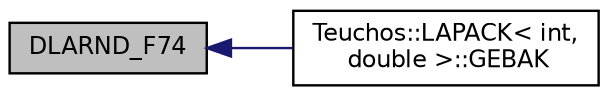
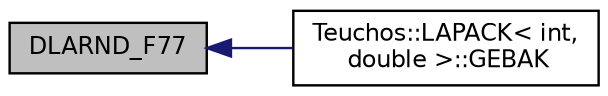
node "DLARND_F74": label "DLARND_F74" -> "DLARND_F77"
